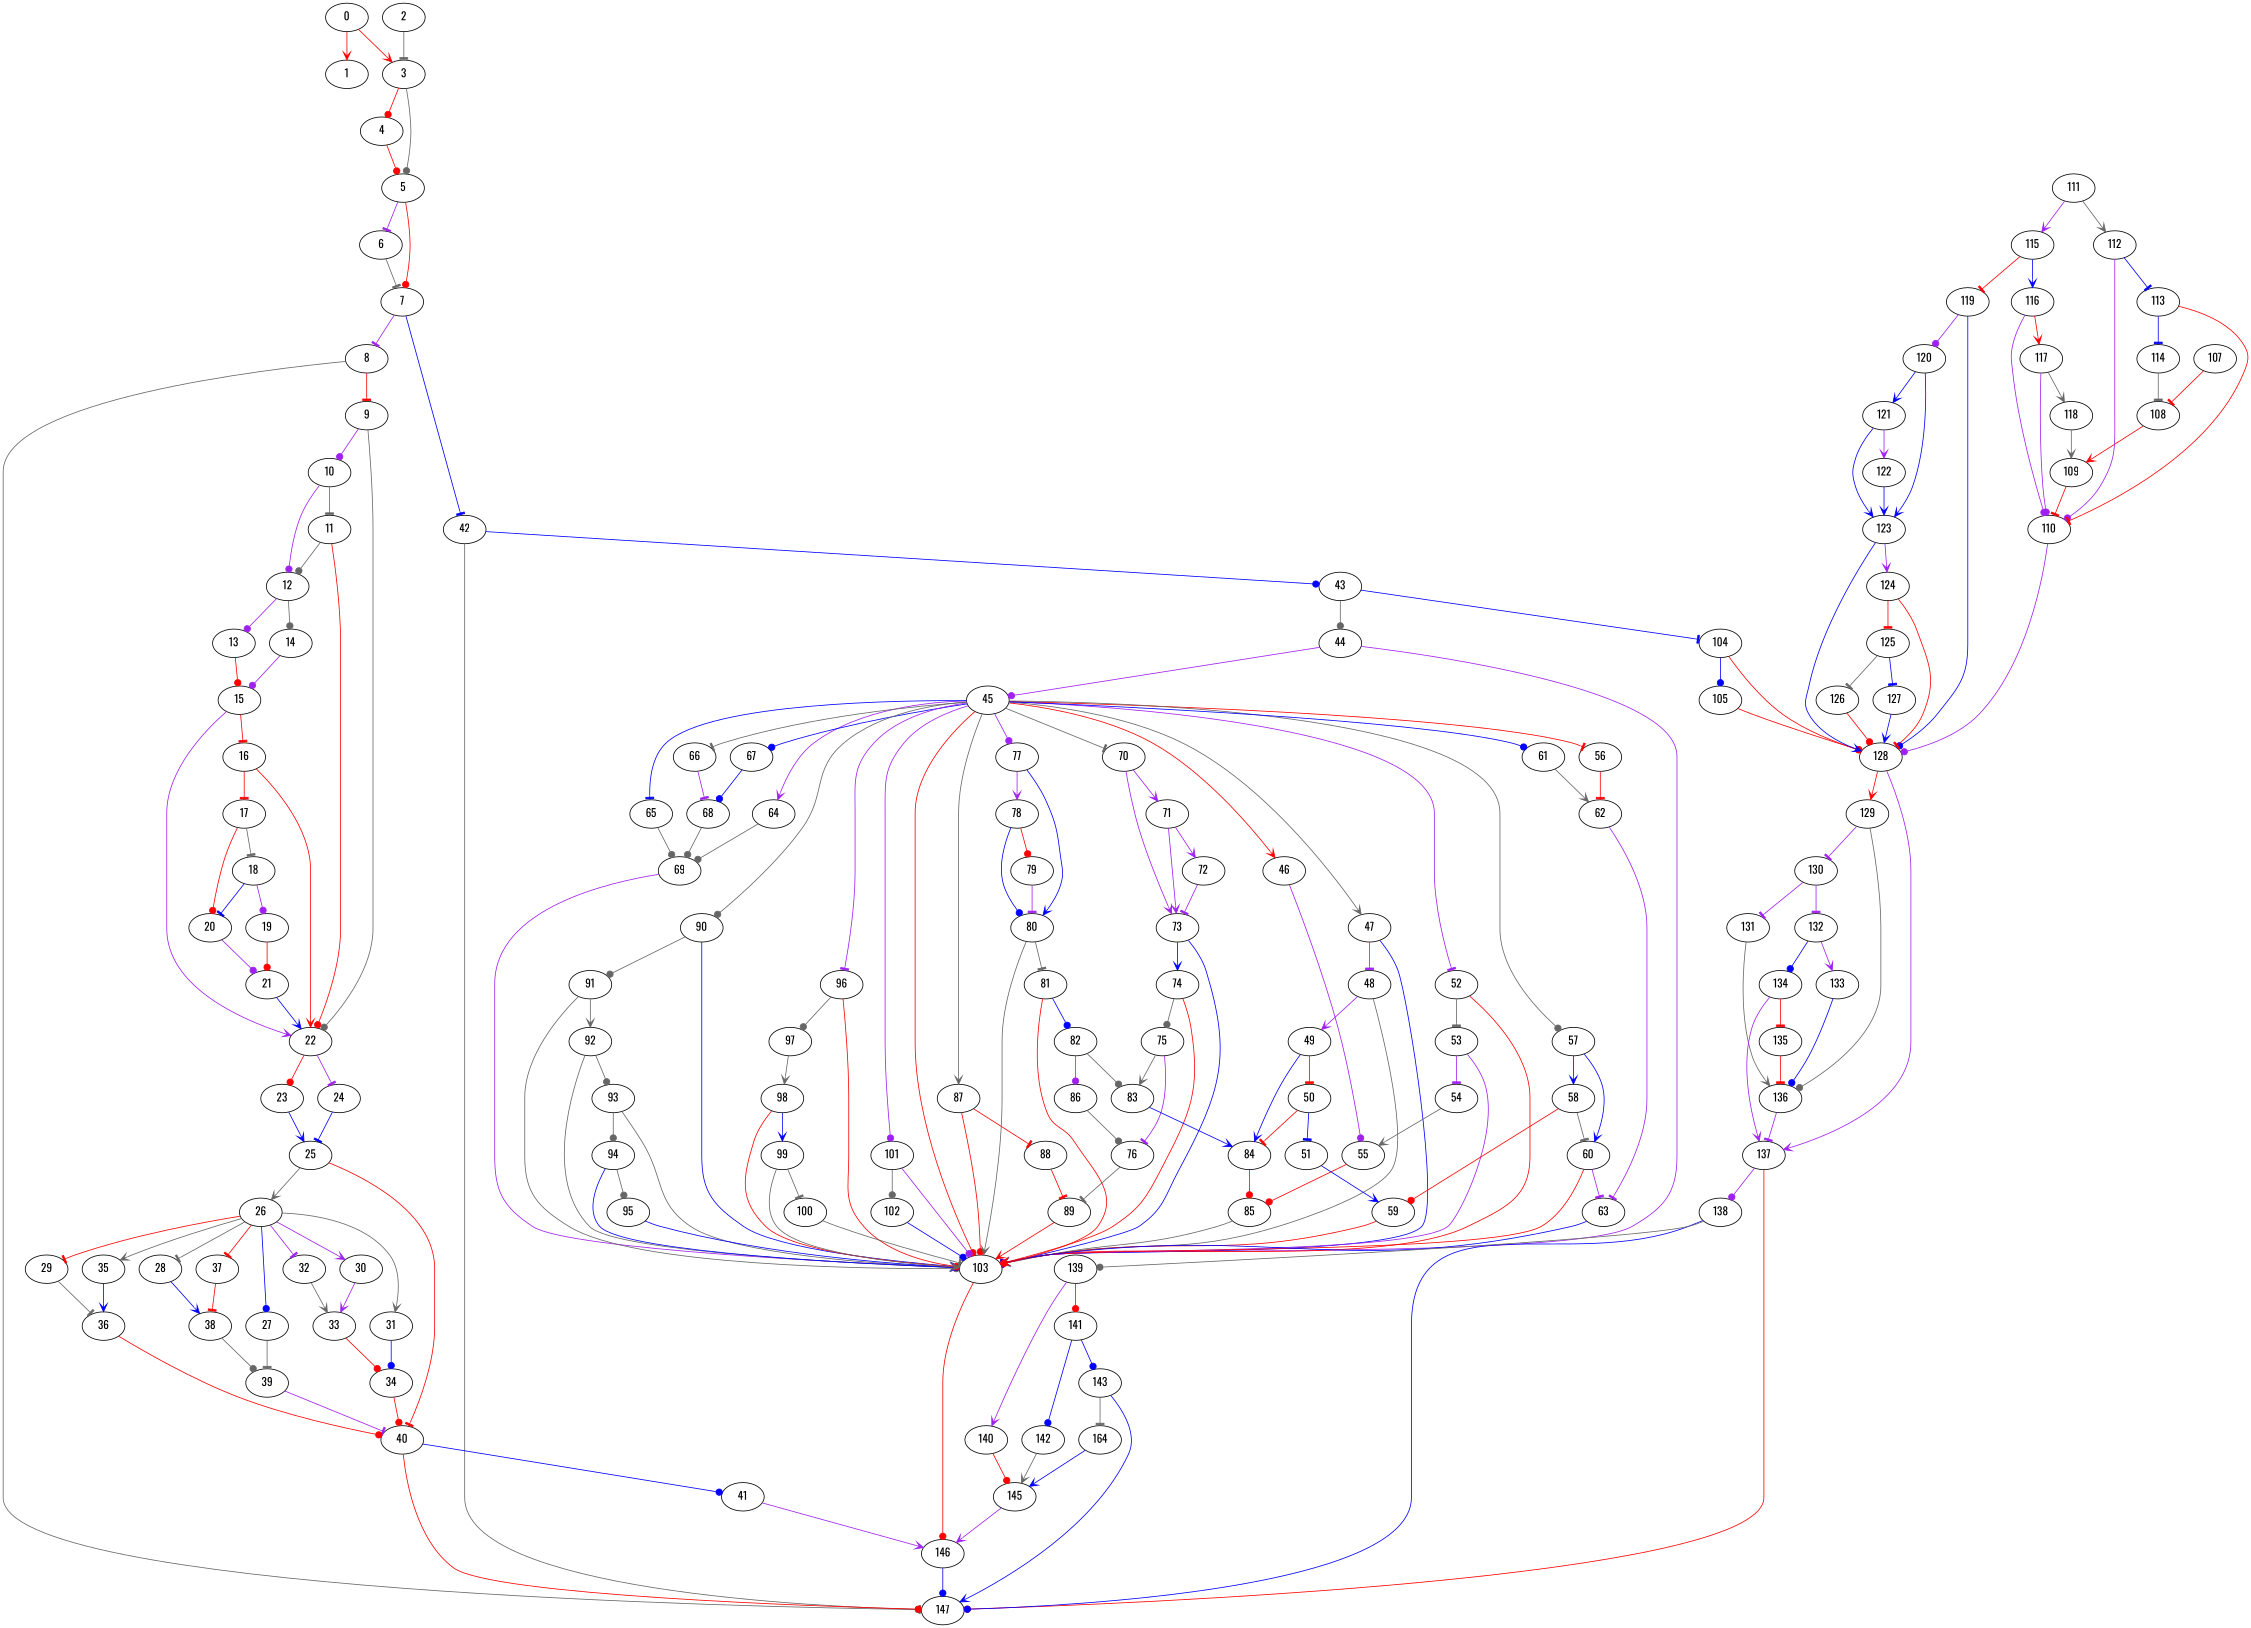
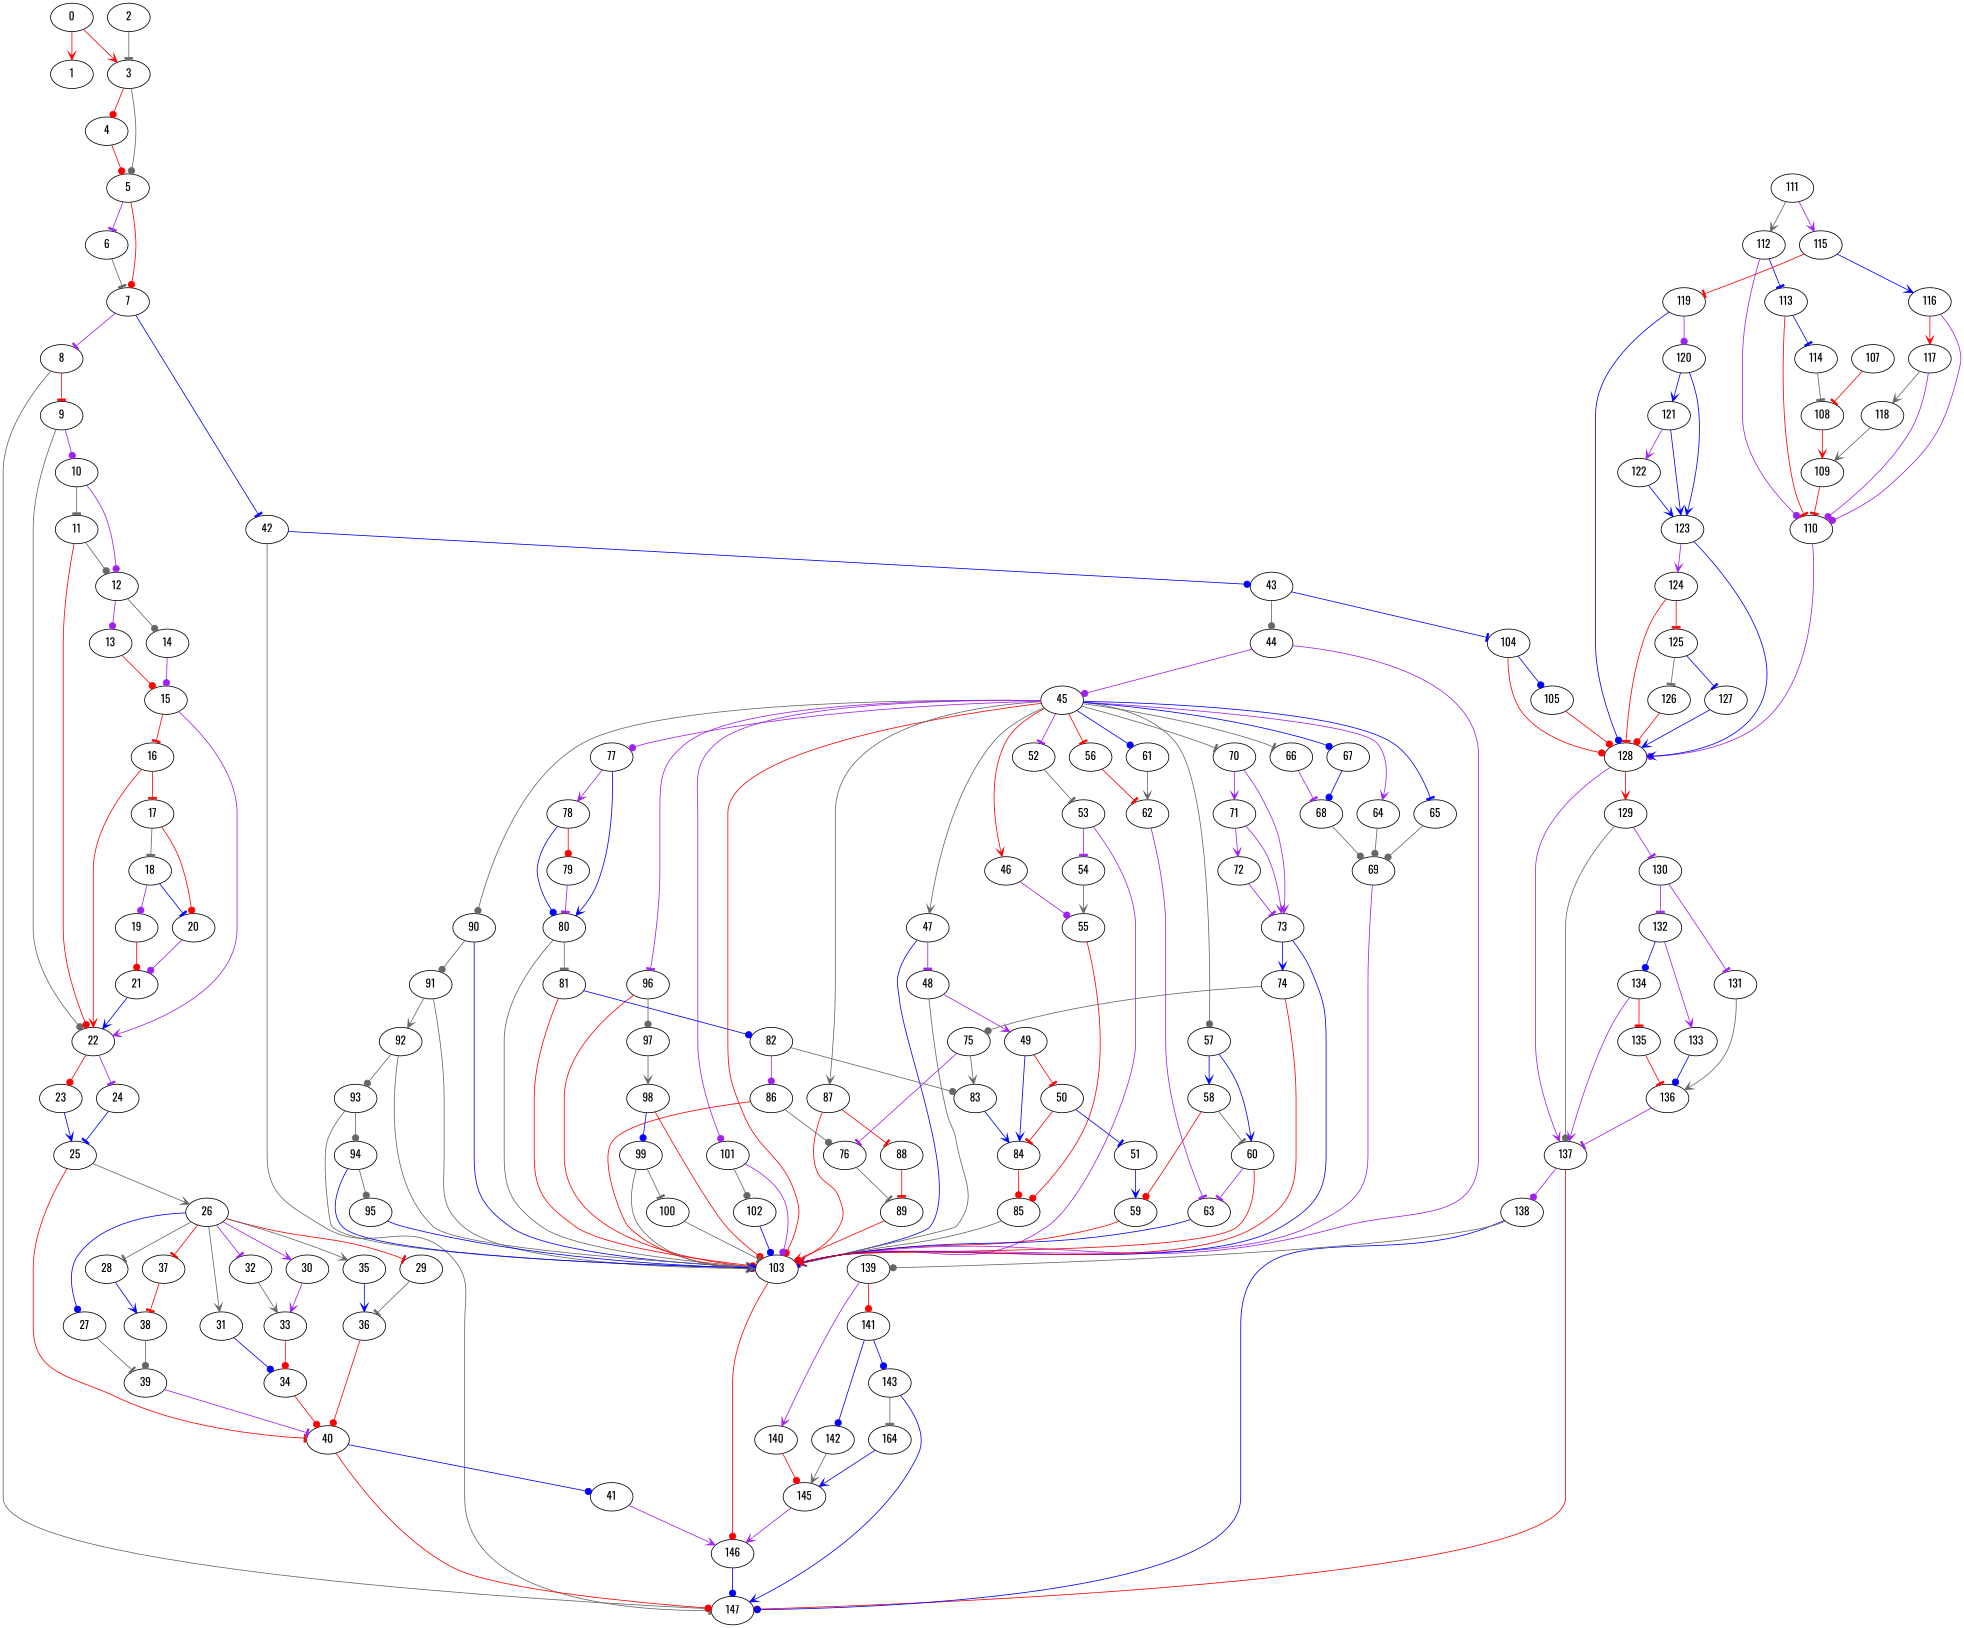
edge "129" -> "136": now "129" -> "137"
edge "98" -> "99": arrowhead vee -> dot
edge "52" -> "103": now "86" -> "103"
